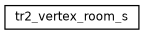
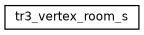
node "tr2_vertex_room_s": label "tr2_vertex_room_s" -> "tr3_vertex_room_s"
